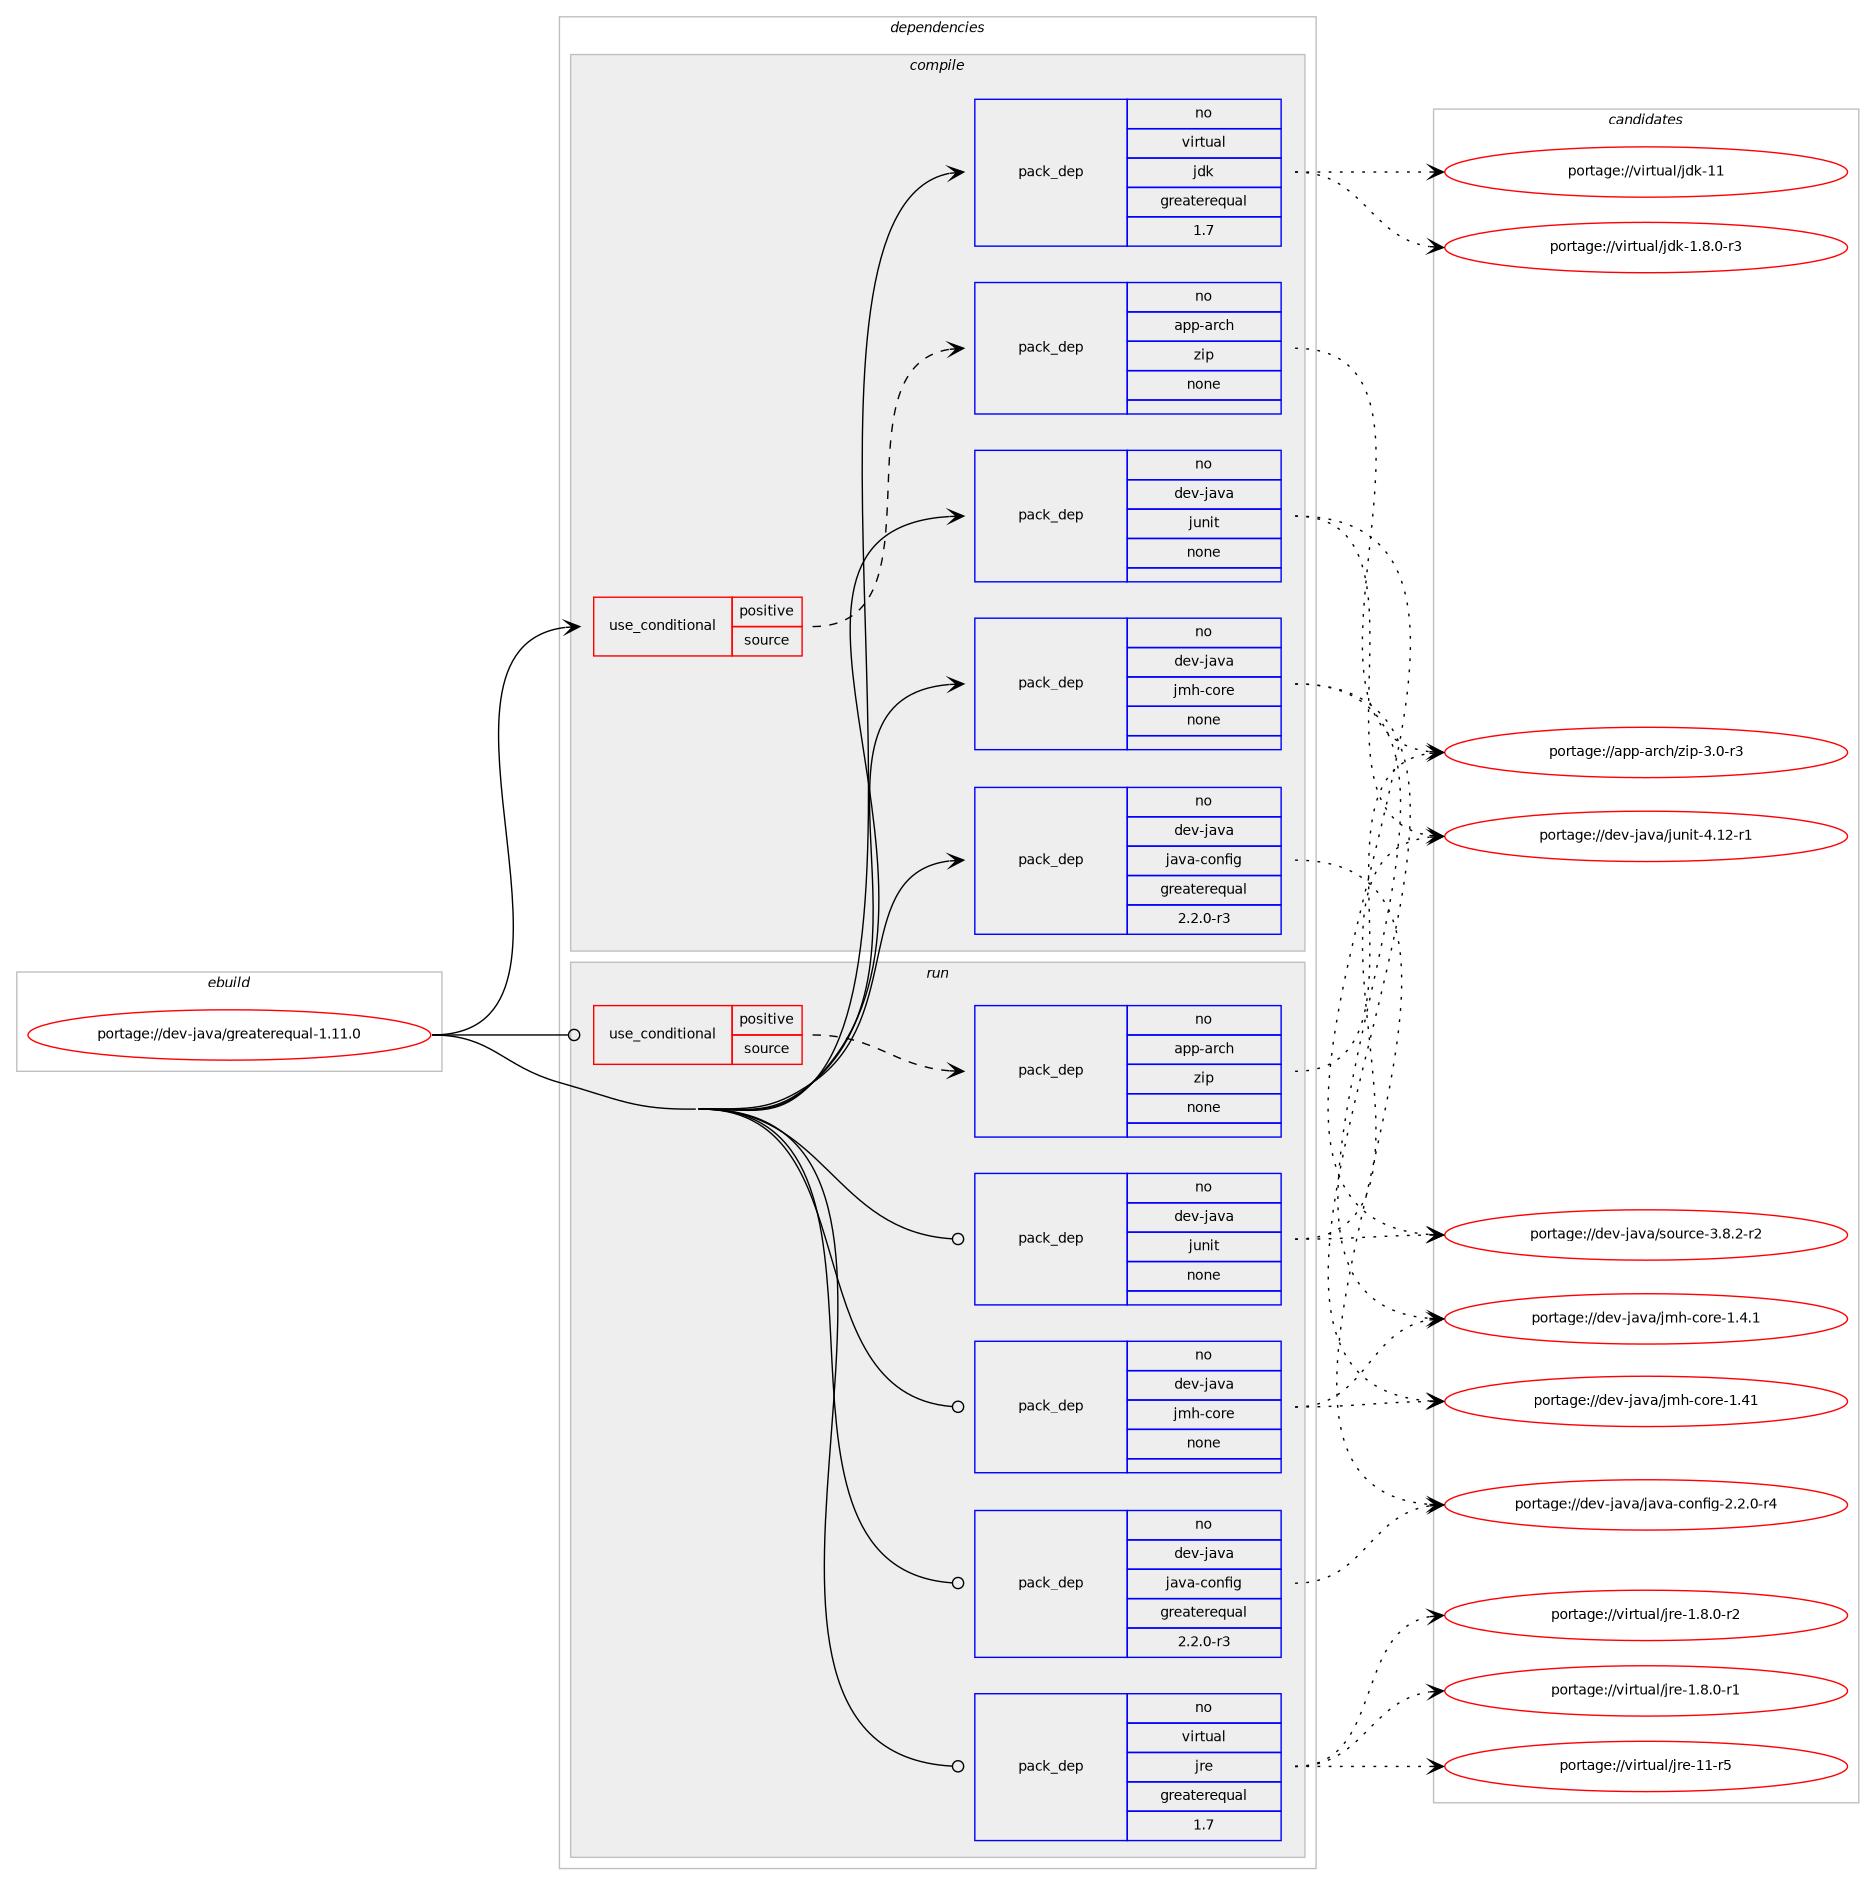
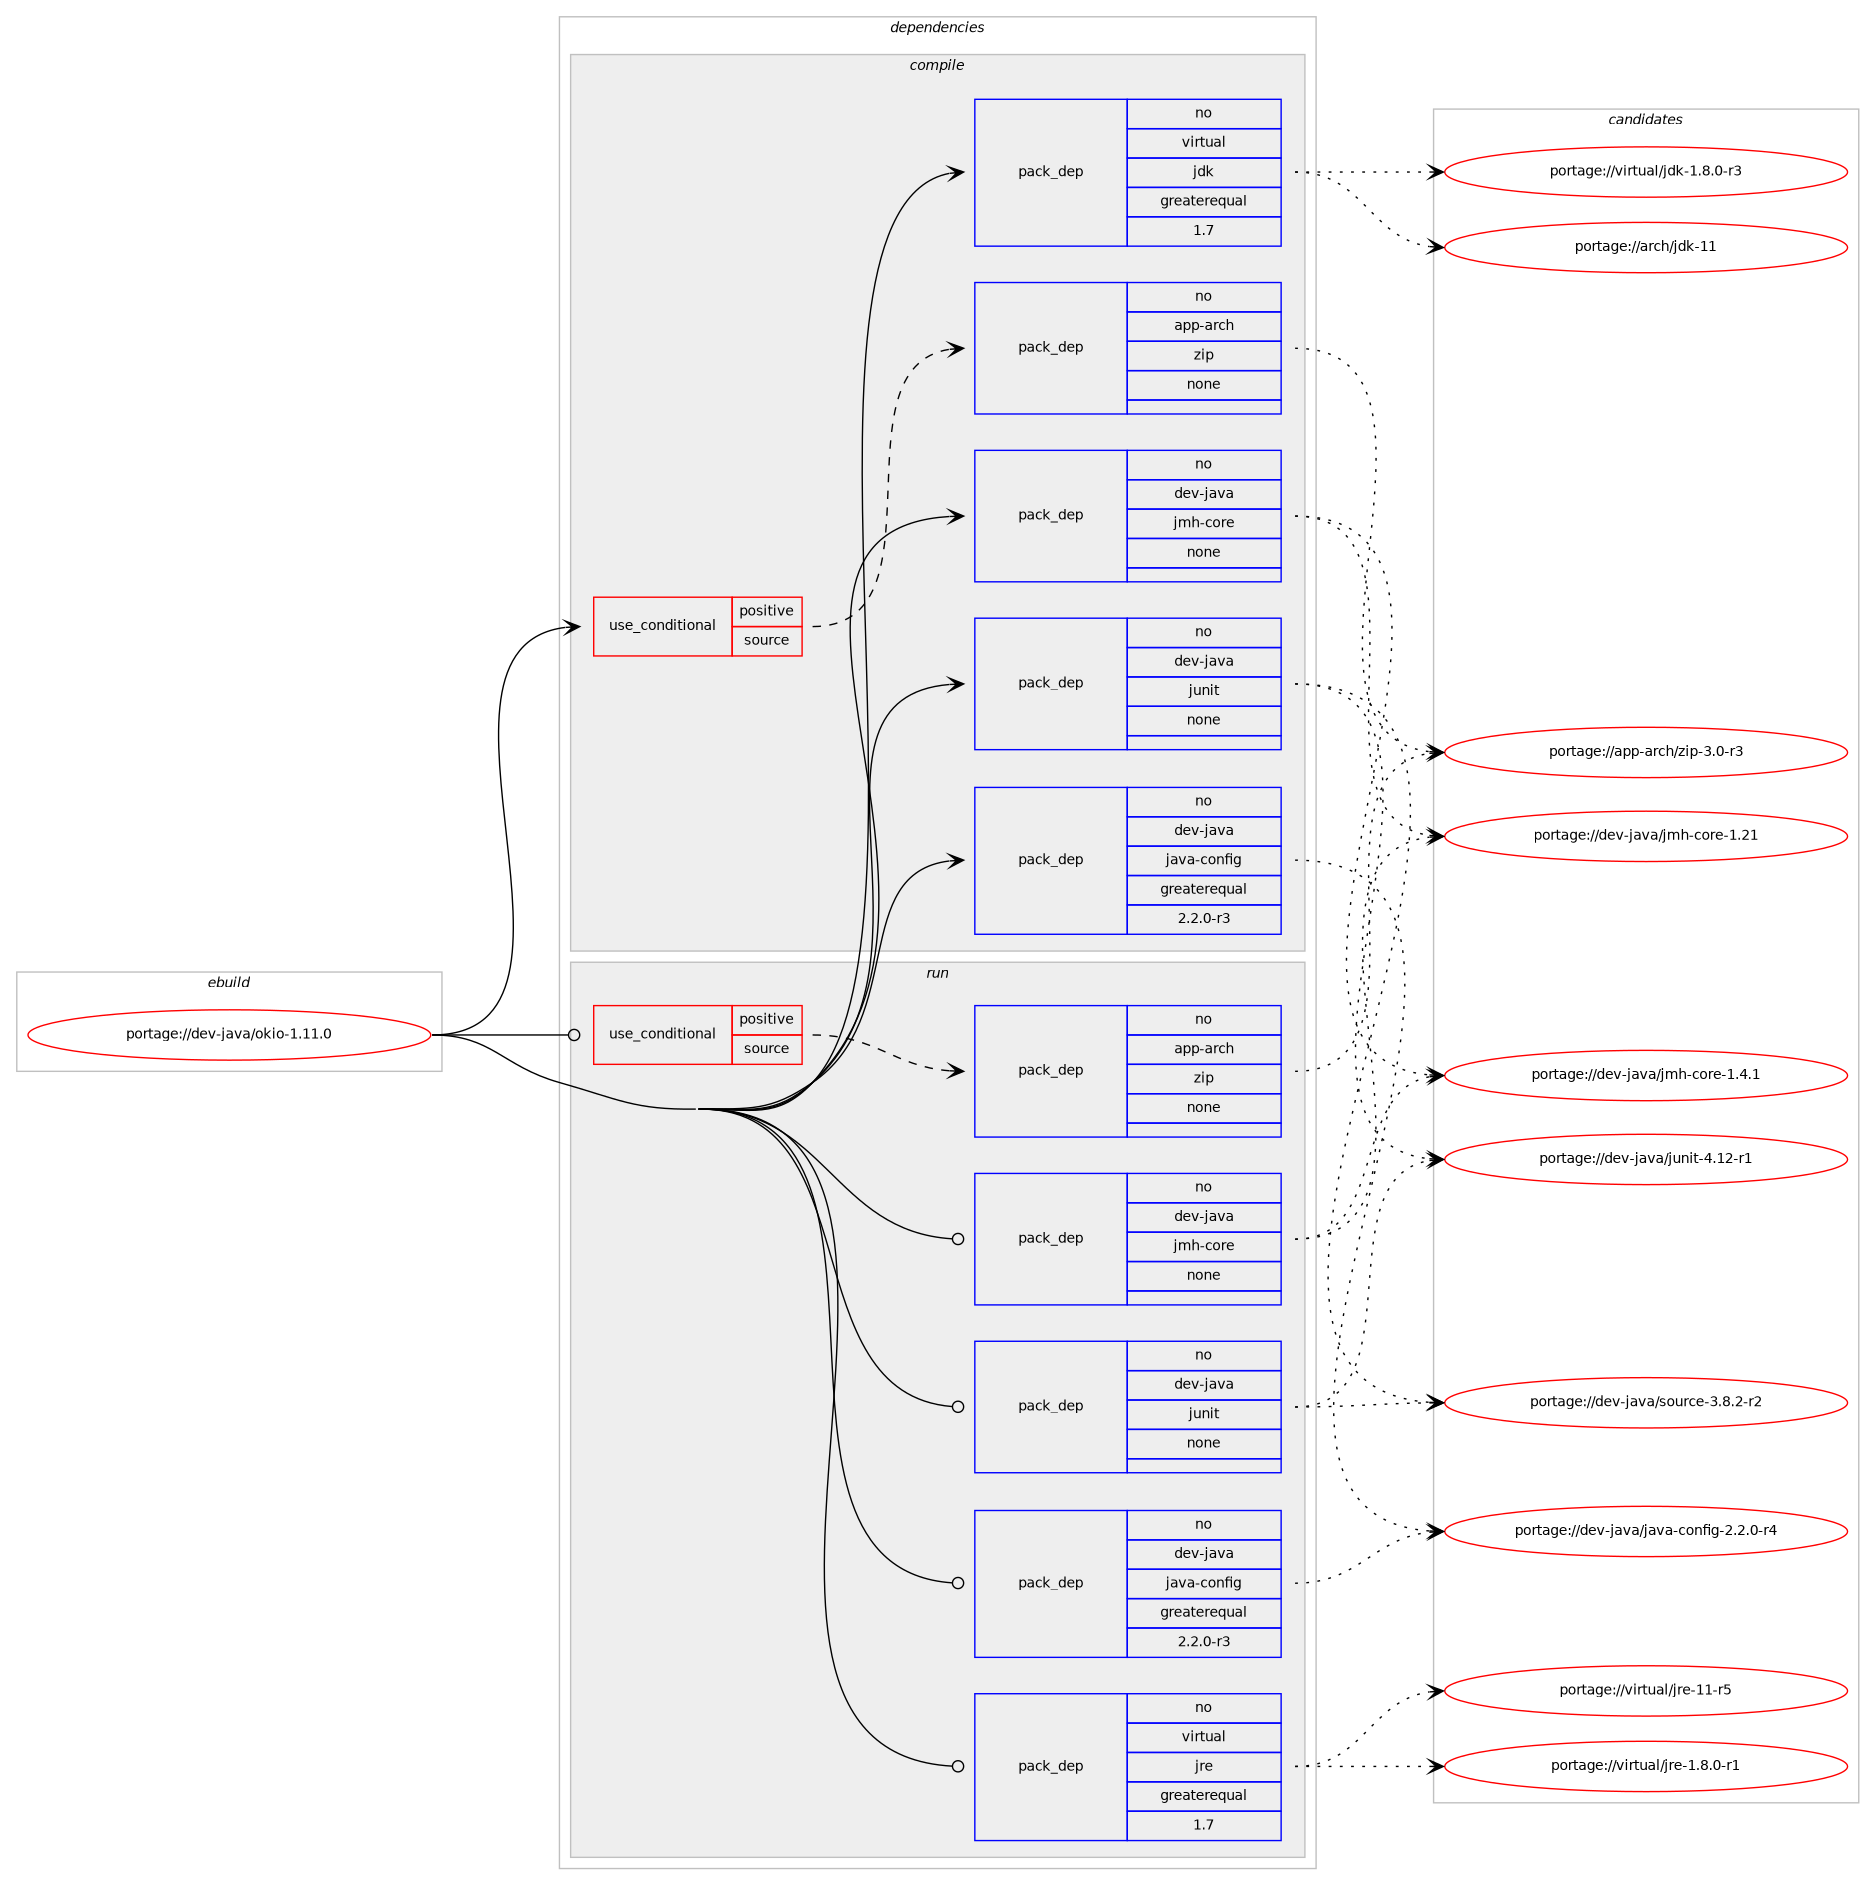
node "portage://virtual/jdk-11": label "portage://virtual/jdk-11" -> "portage://arch/jdk-11"
node "portage://dev-java/greaterequal-1.11.0": label "portage://dev-java/greaterequal-1.11.0" -> "portage://dev-java/okio-1.11.0"
node "portage://dev-java/jmh-core-1.41": label "portage://dev-java/jmh-core-1.41" -> "portage://dev-java/jmh-core-1.21"
node "portage://virtual/jre-1.8.0-r2": removed
